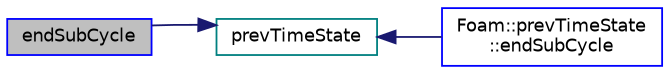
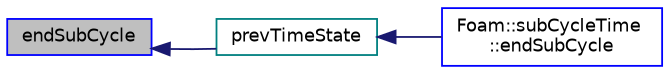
edge "endSubCycle" -> "prevTimeState": reversed
node "Foam::prevTimeState ::endSubCycle": label "Foam::prevTimeState ::endSubCycle" -> "Foam::subCycleTime ::endSubCycle"
